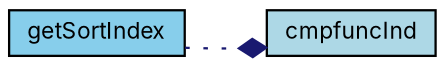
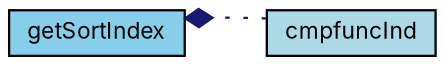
edge "getSortIndex" -> "cmpfuncInd": reversed
